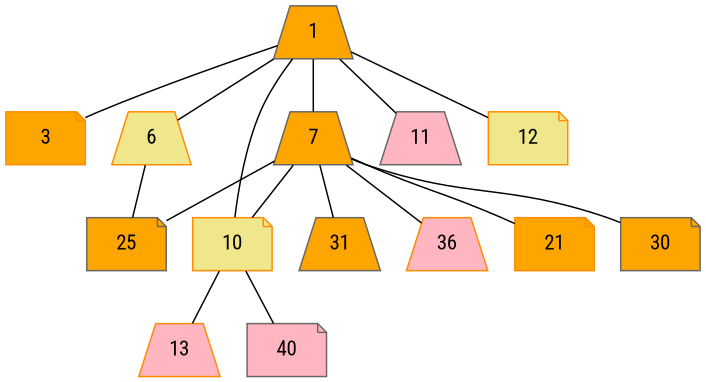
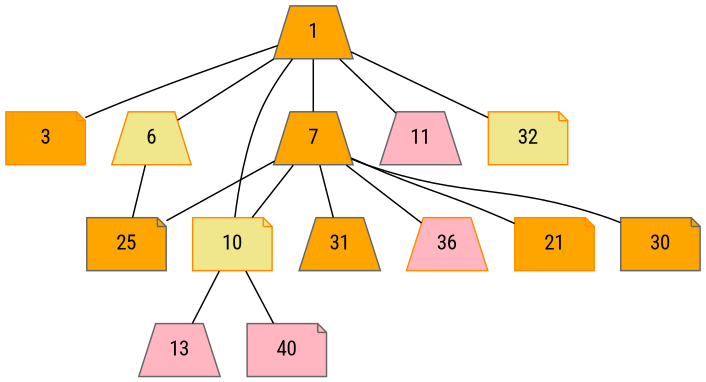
node "12": label "12" -> "32"
node "13": color darkorange -> gray40
